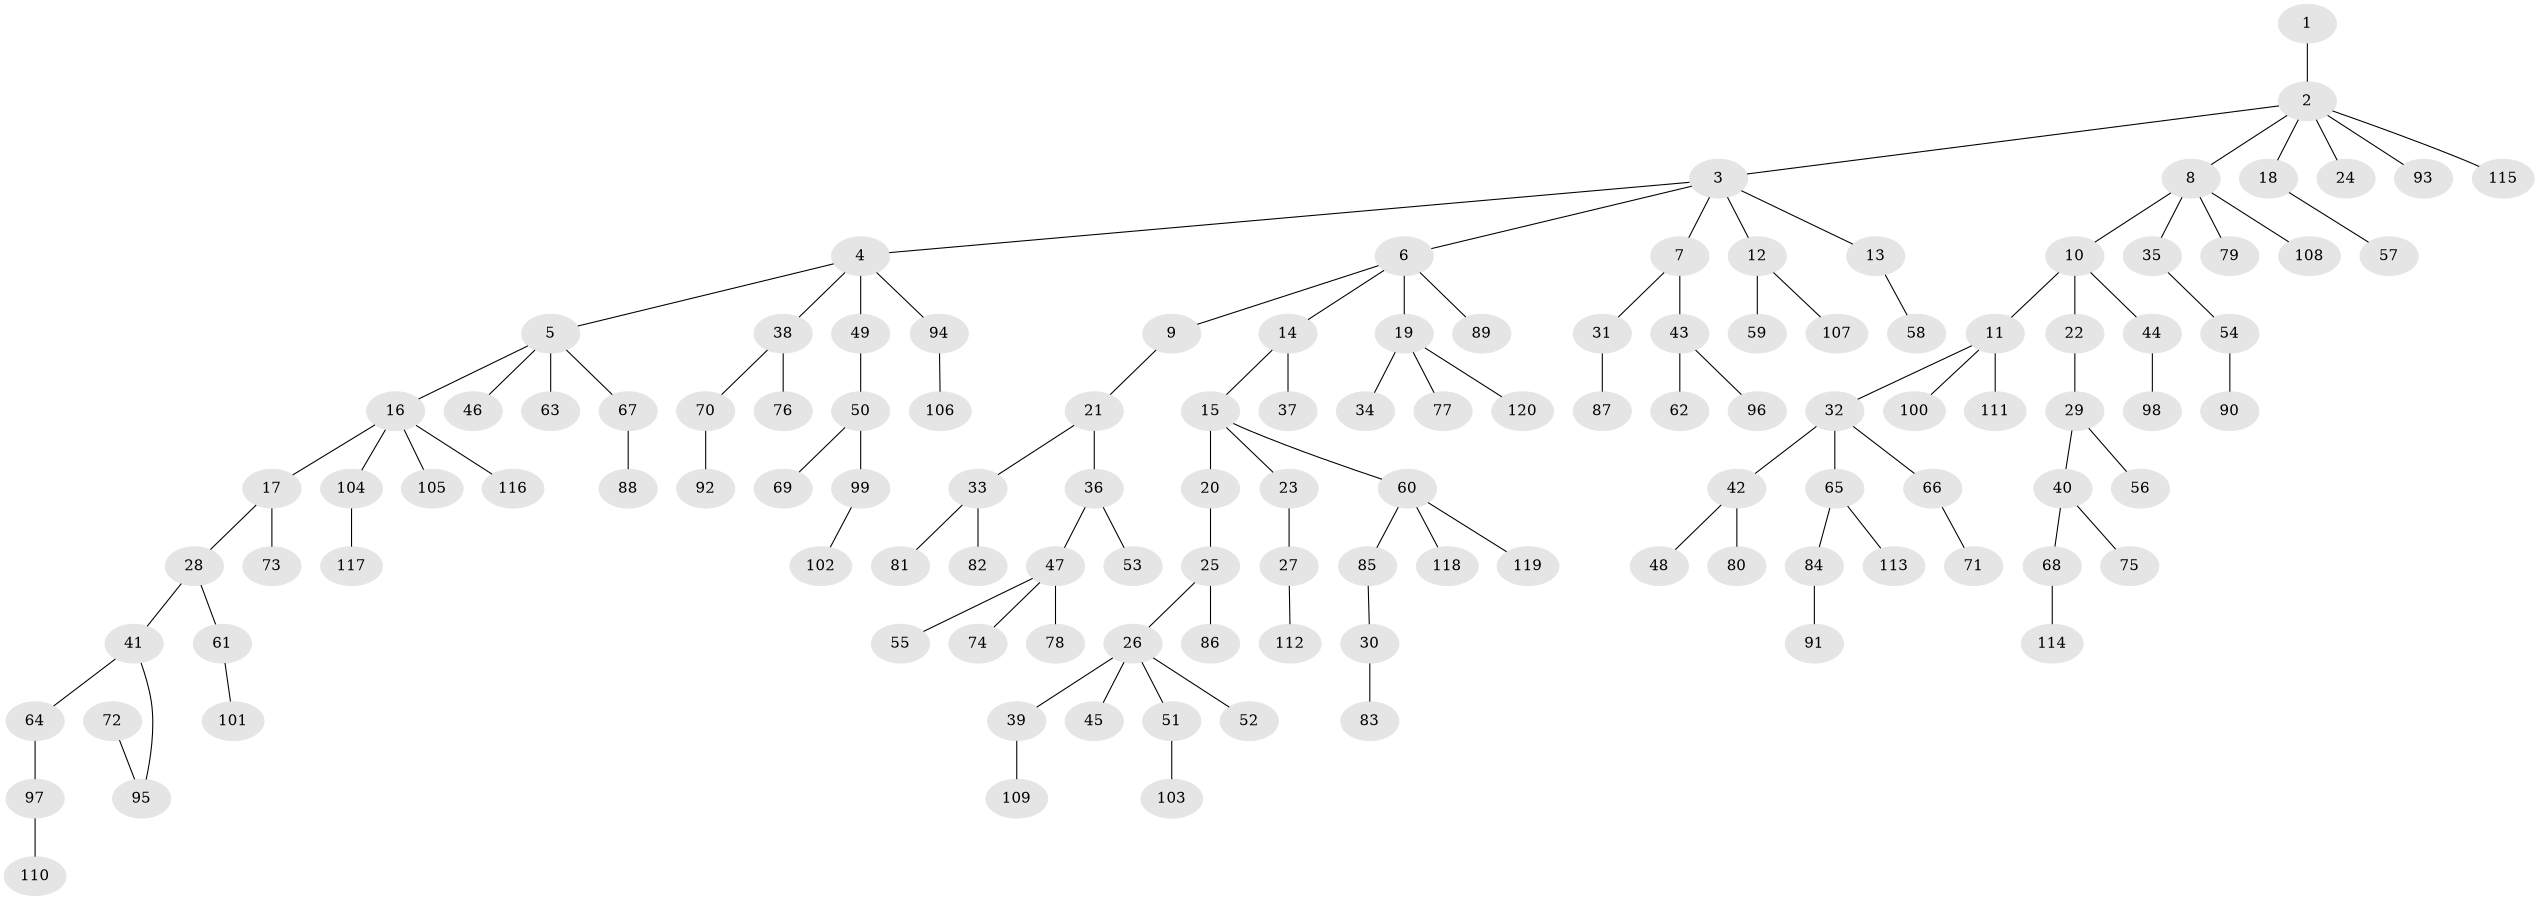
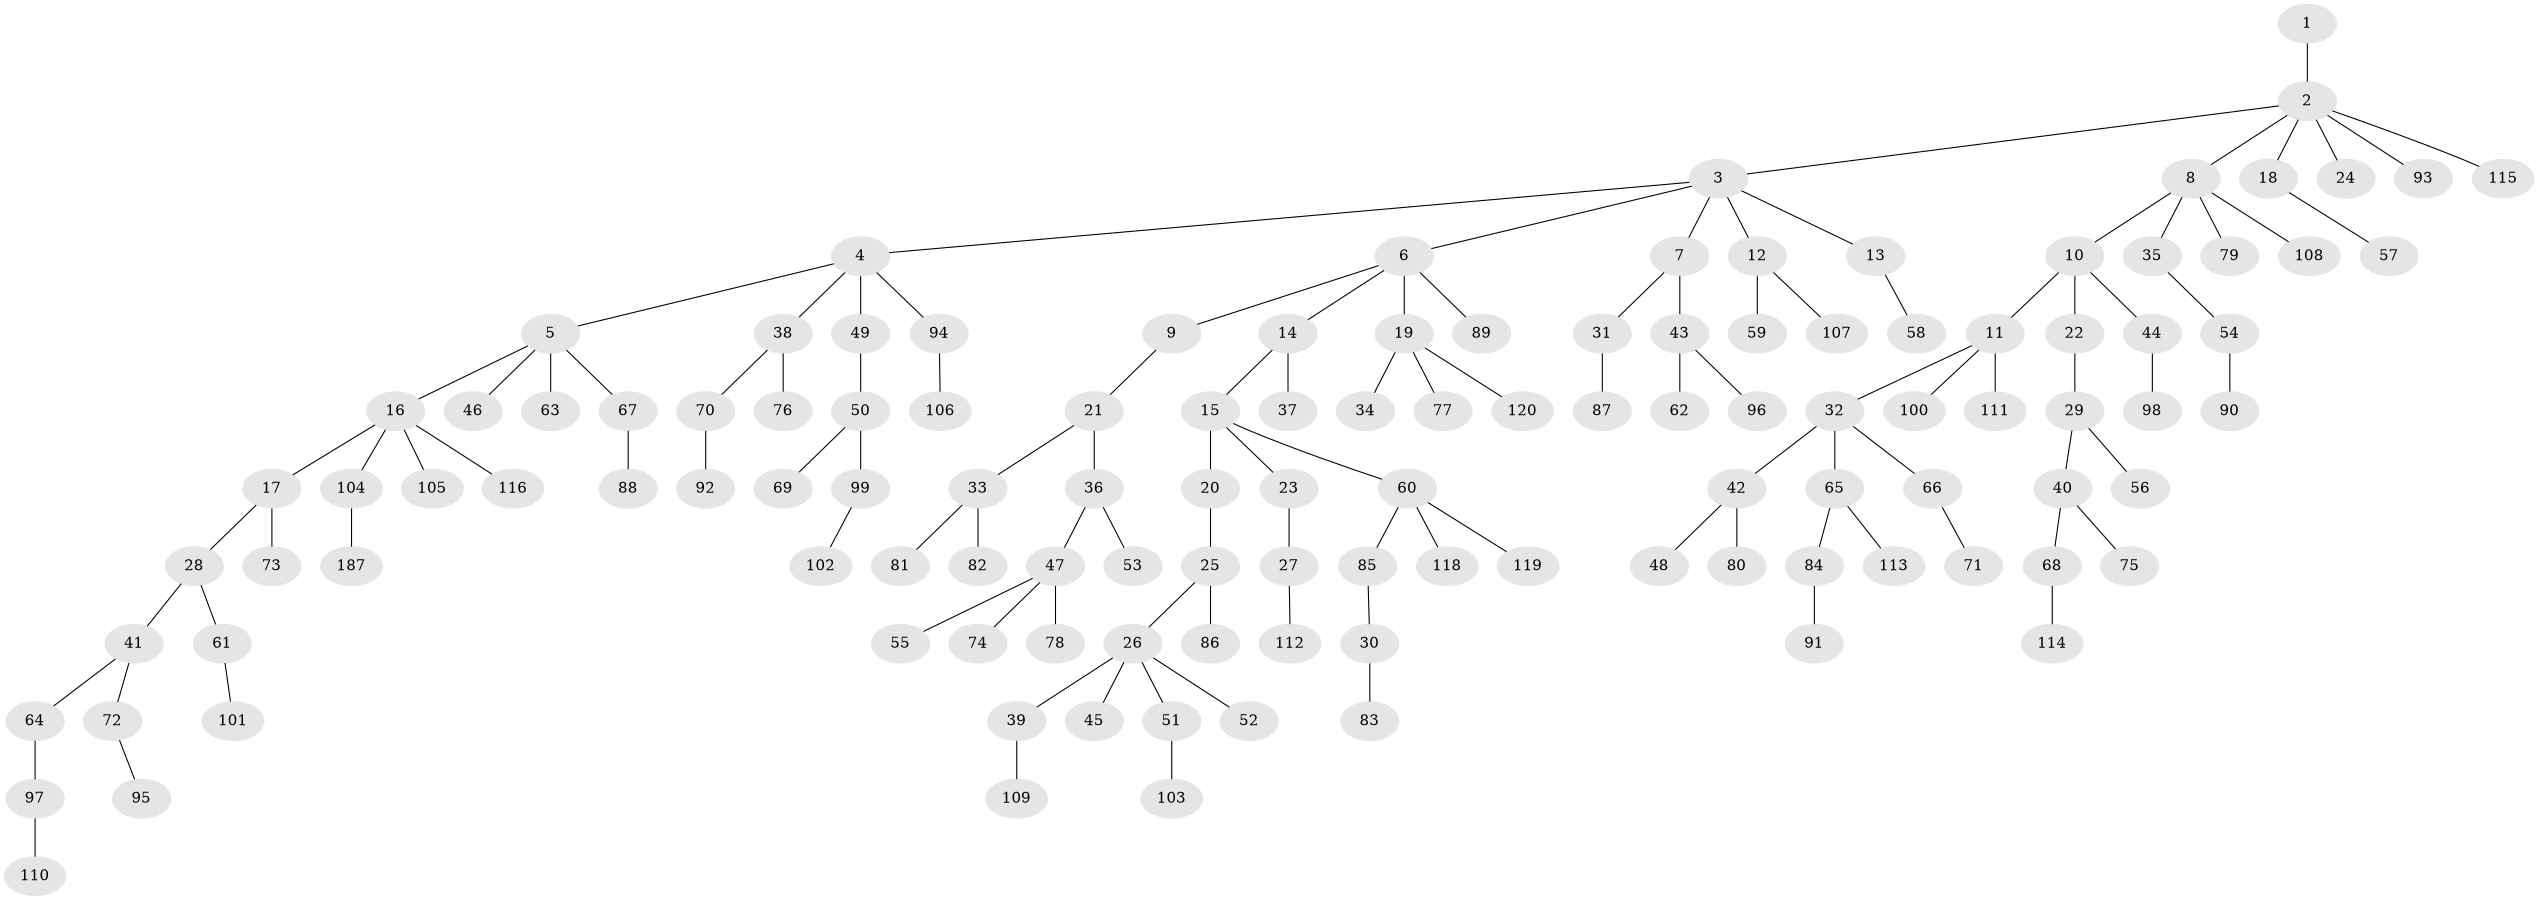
node "117": label "117" -> "187"
edge "41" -- "95": now "41" -- "72"
